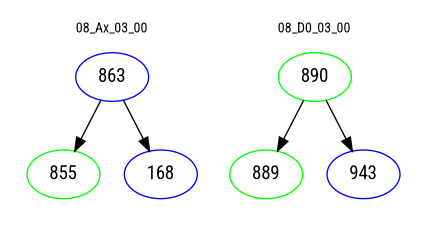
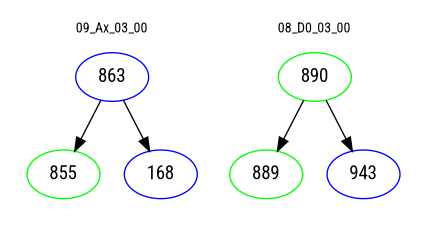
cluster "08_Ax_03_00": label "08_Ax_03_00" -> "09_Ax_03_00"
